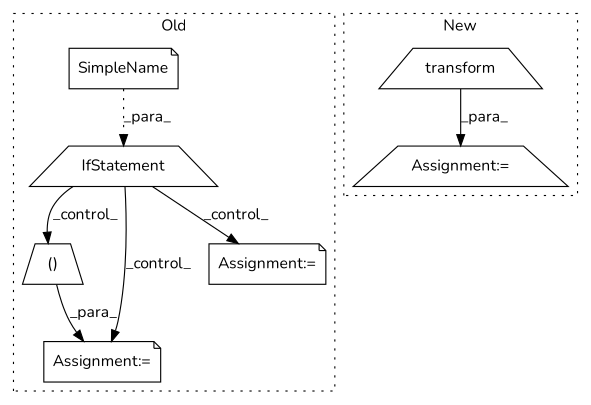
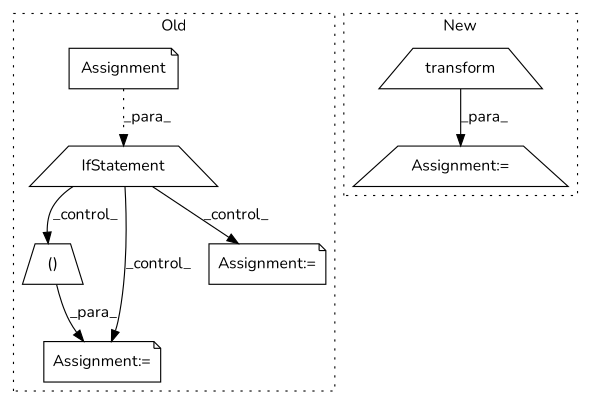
node "SimpleName": label "SimpleName" -> "Assignment"
